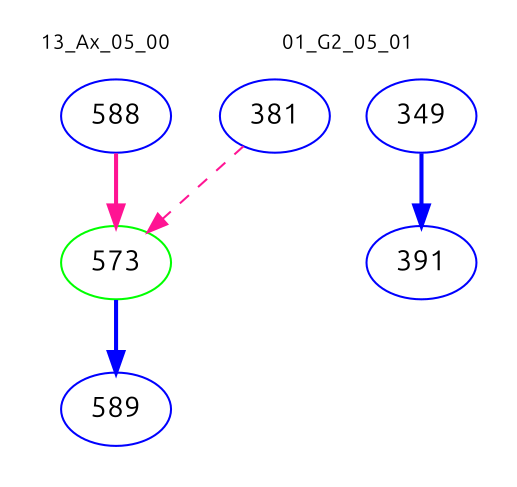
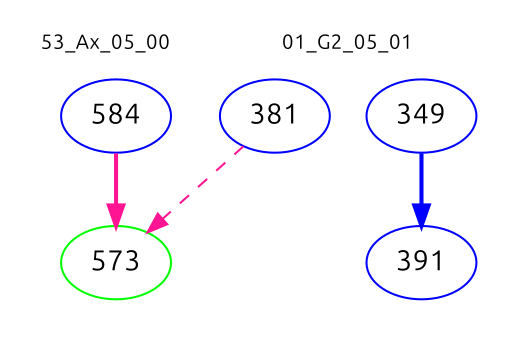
cluster "13_Ax_05_00": label "13_Ax_05_00" -> "53_Ax_05_00"
node "588": label "588" -> "584"
node "589": removed
